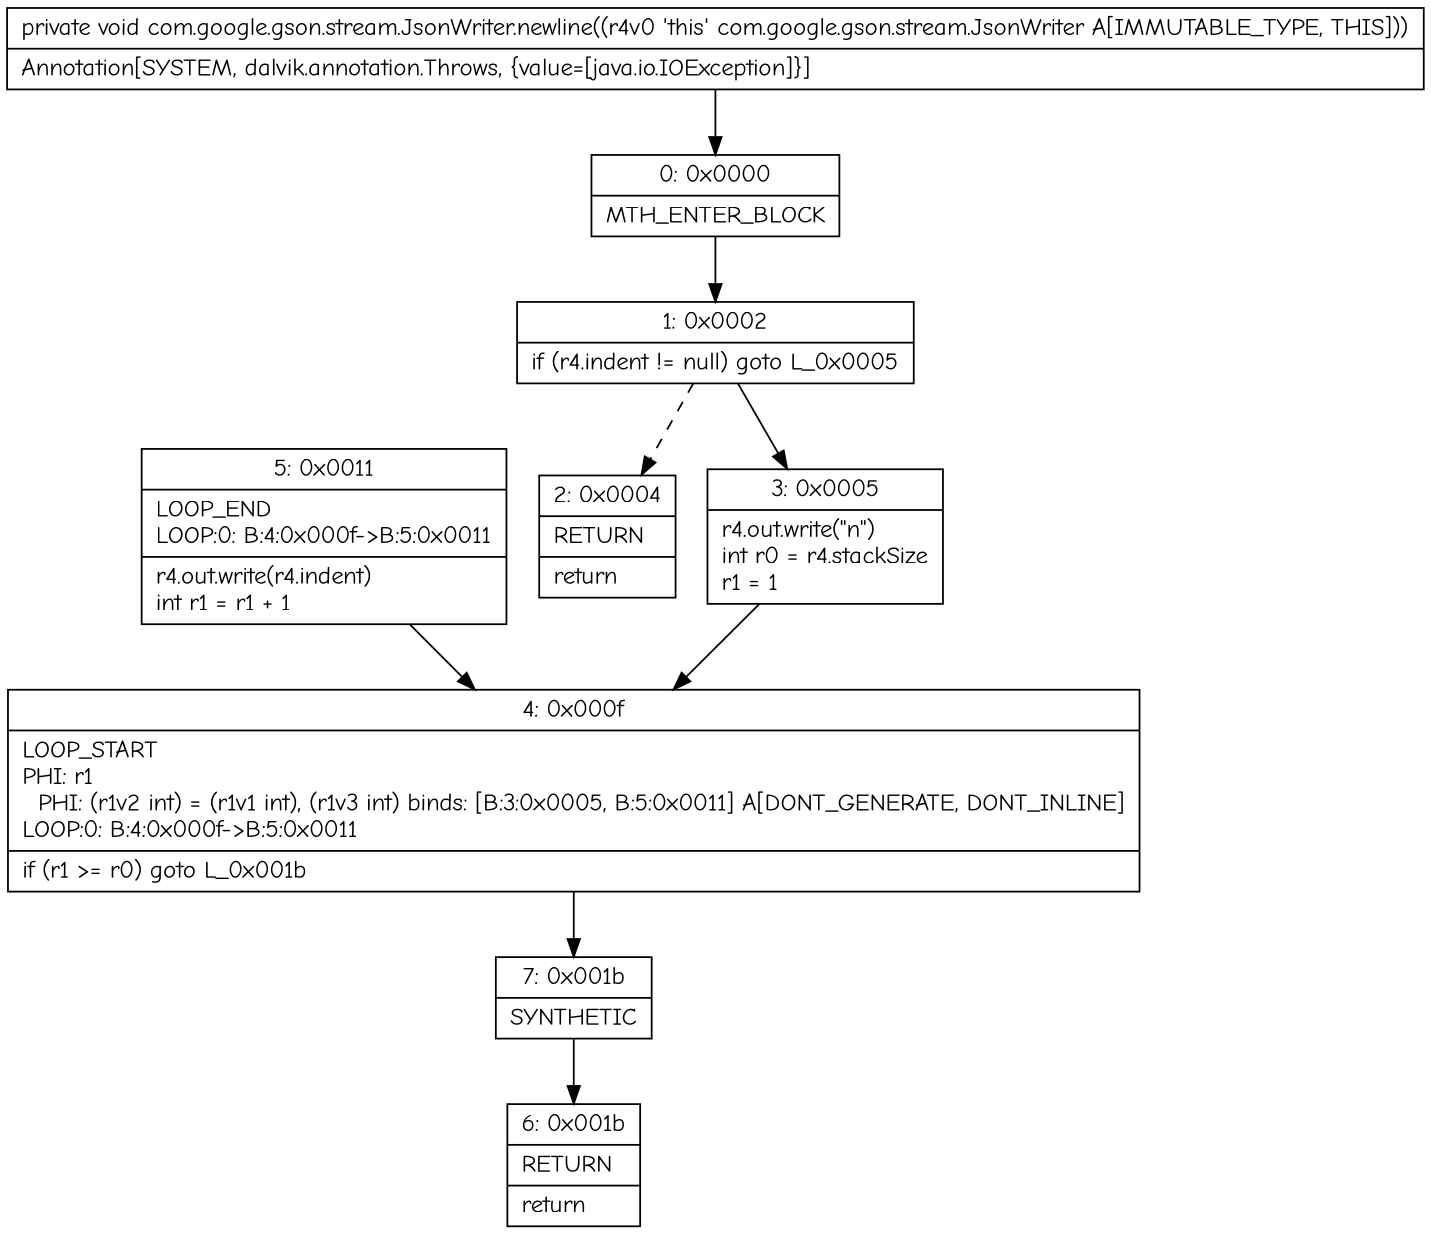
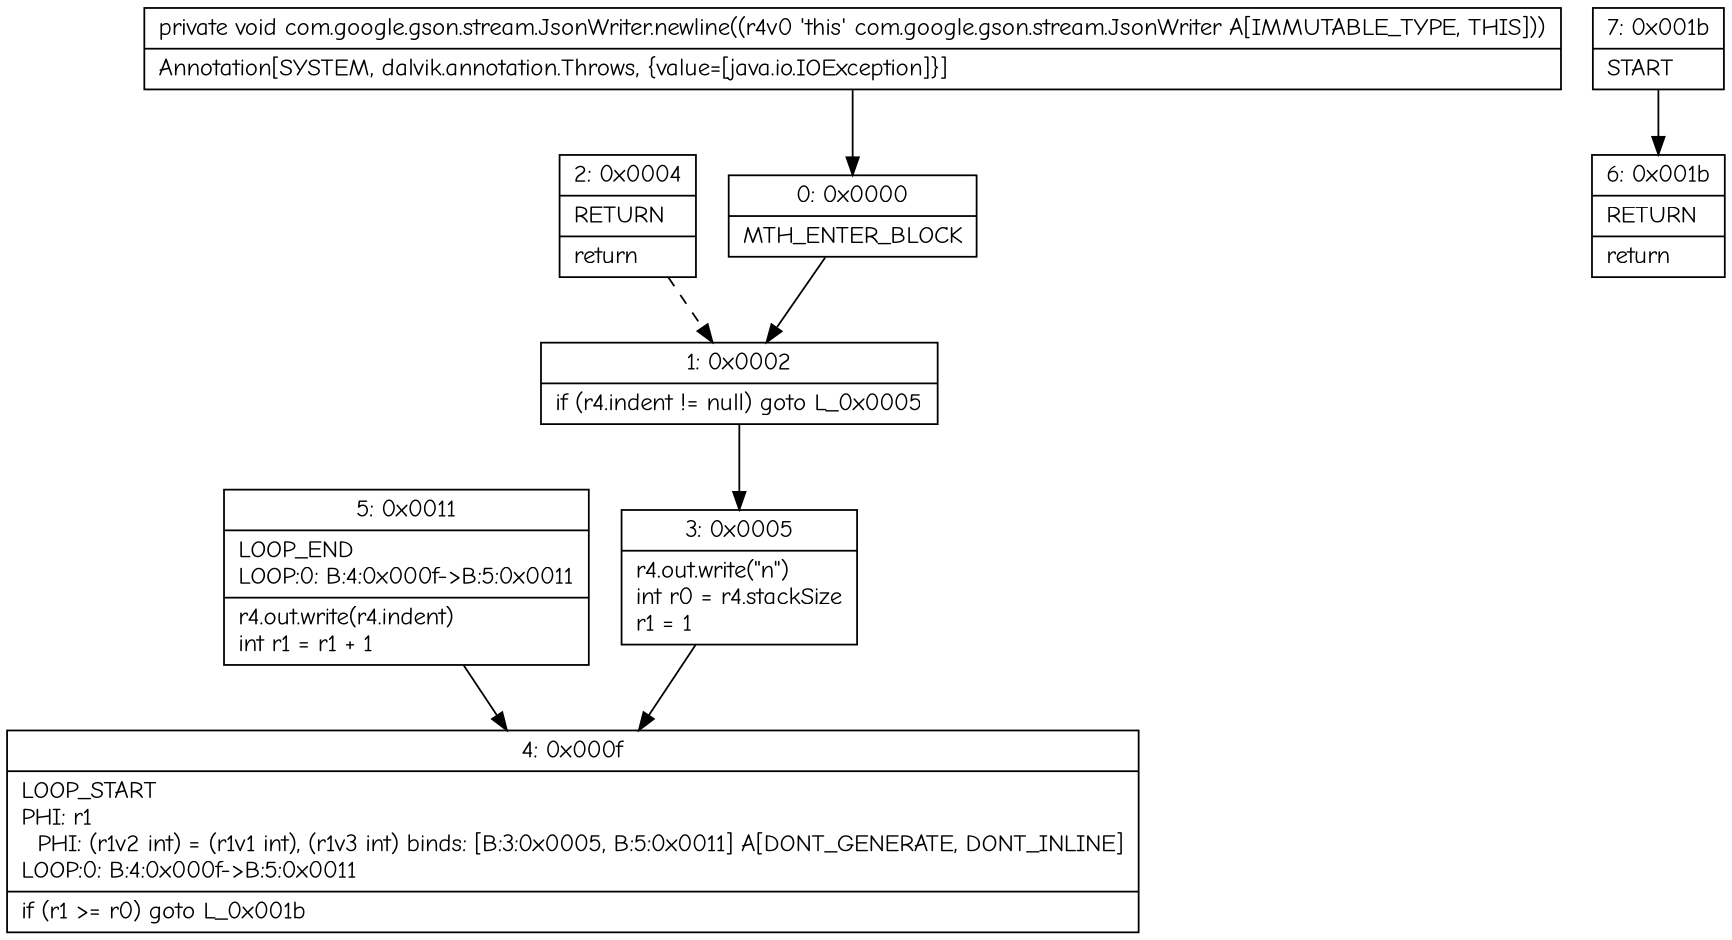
edge "1: 0x0002" -> "2: 0x0004": reversed
edge "4: 0x000f" -> "7: 0x001b": removed
node "7: 0x001b": text "SYNTHETIC" -> "START"
